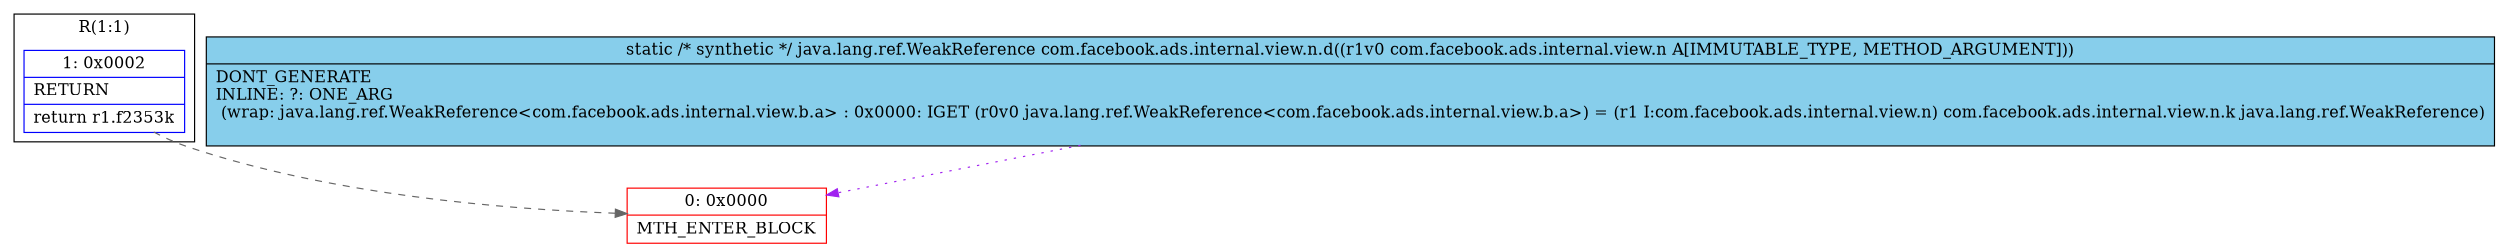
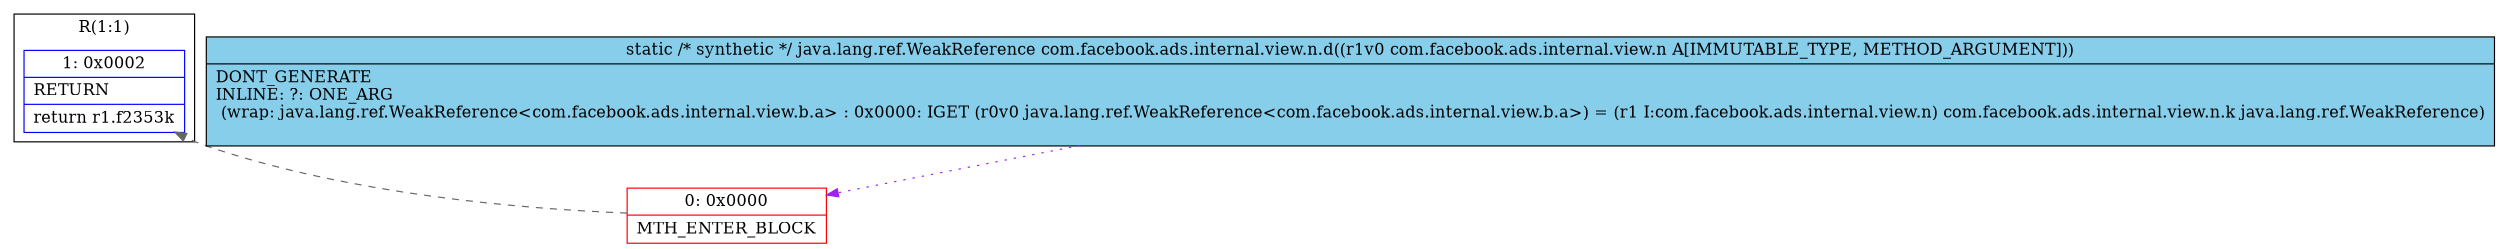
edge "1: 0x0002" -> "0: 0x0000": reversed
